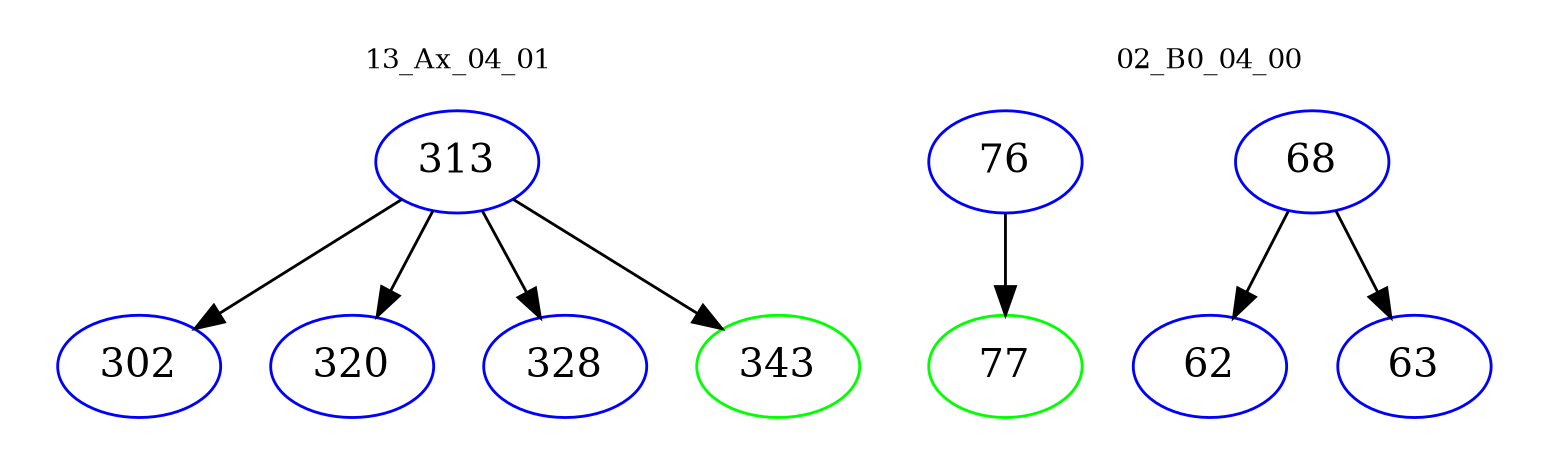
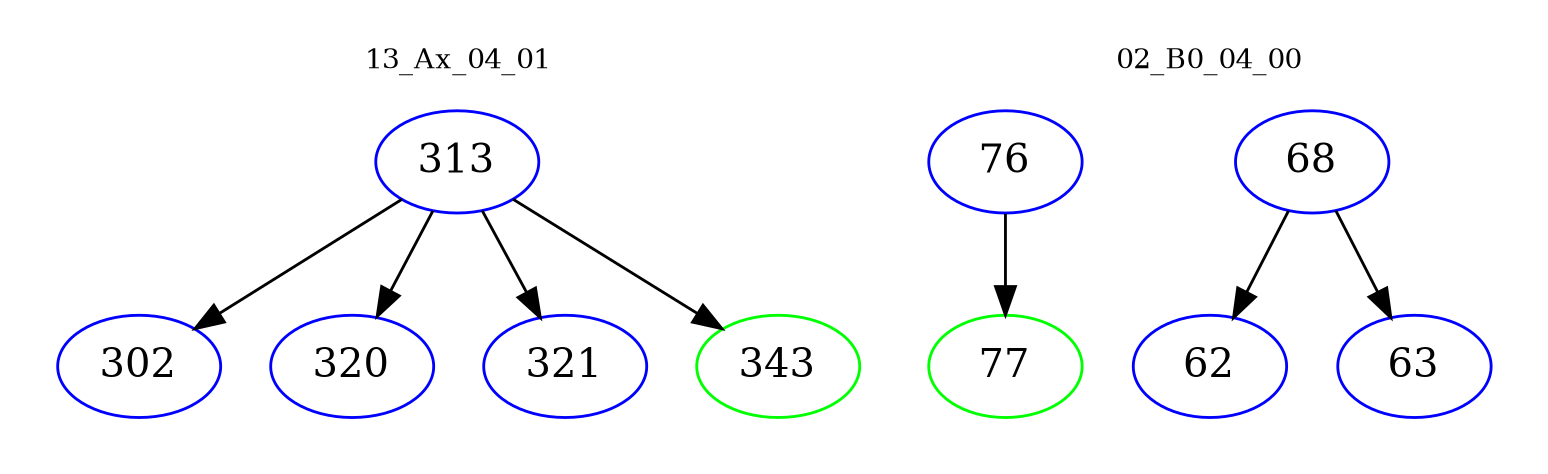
node "328": label "328" -> "321"
